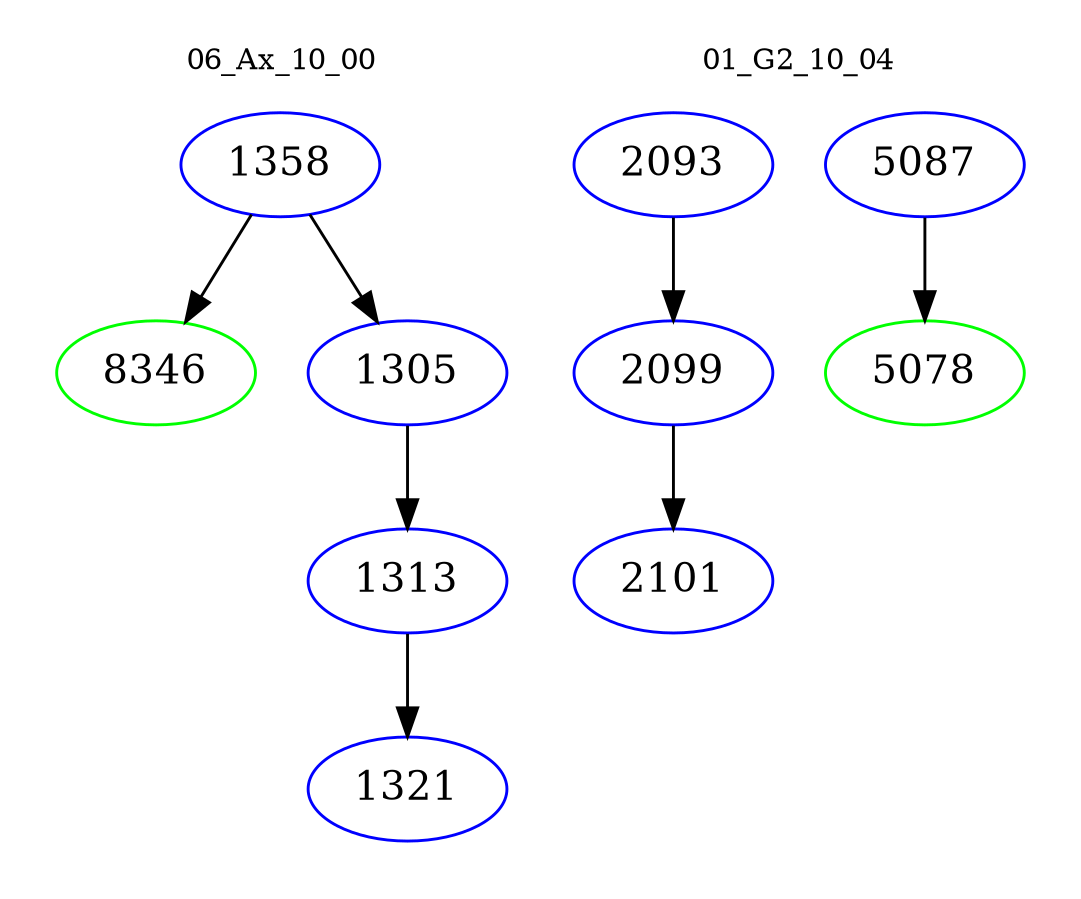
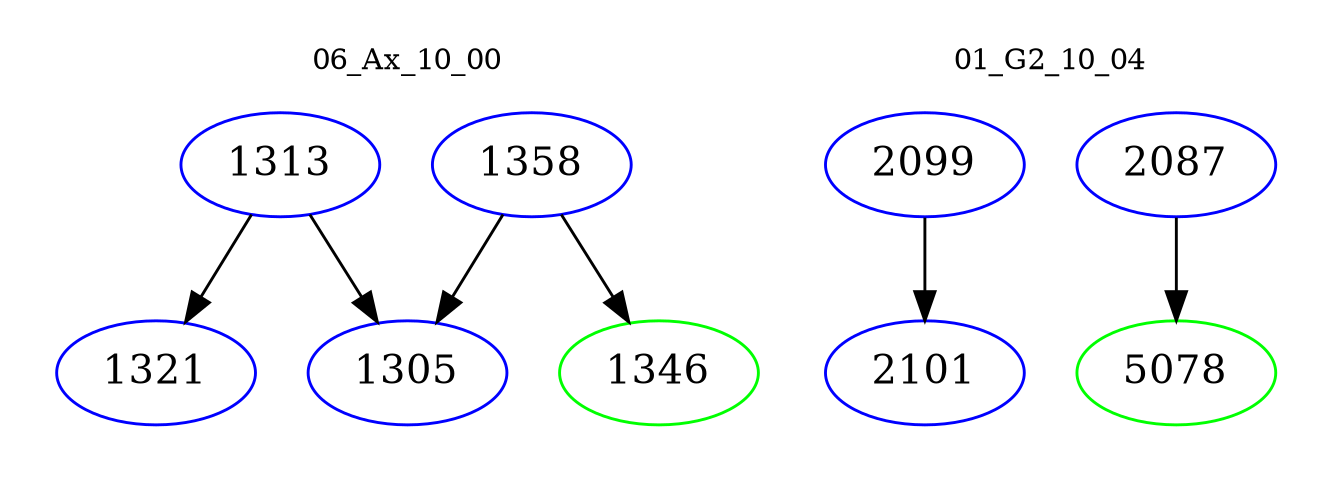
node "2093": removed
node "5087": label "5087" -> "2087"
node "8346": label "8346" -> "1346"
edge "1305" -> "1313": reversed
